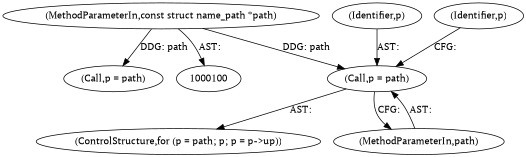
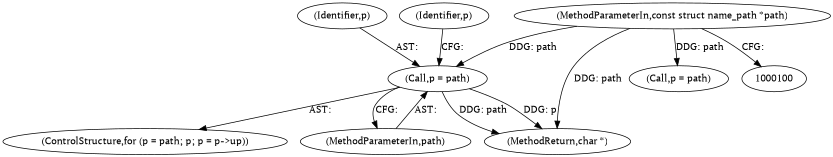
edge "(MethodParameterIn,const struct name_path *path)" -> "1000100": label "AST: " -> "CFG: "
node "(MethodReturn,char *)": added
